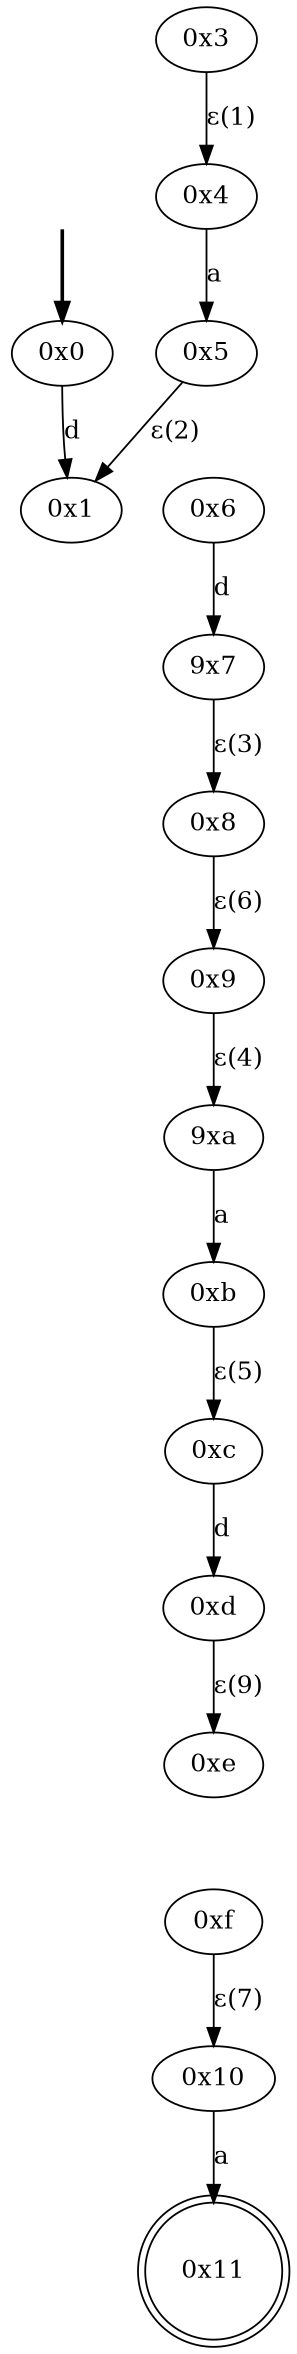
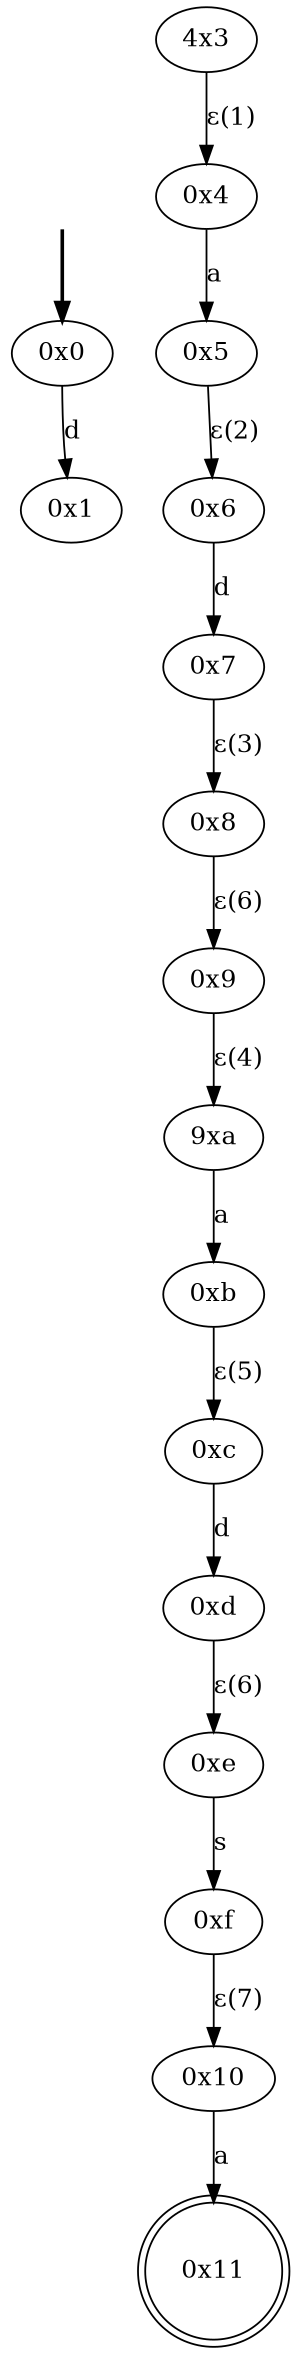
node "0x3": label "0x3" -> "4x3"
edge "0x5" -> "0x1": now "0x5" -> "0x6"
node "9x7": label "9x7" -> "0x7"
edge "0xd" -> "0xe": label "ε(9)" -> "ε(6)"
edge "0xe" -> "0xf": added, label "s"
